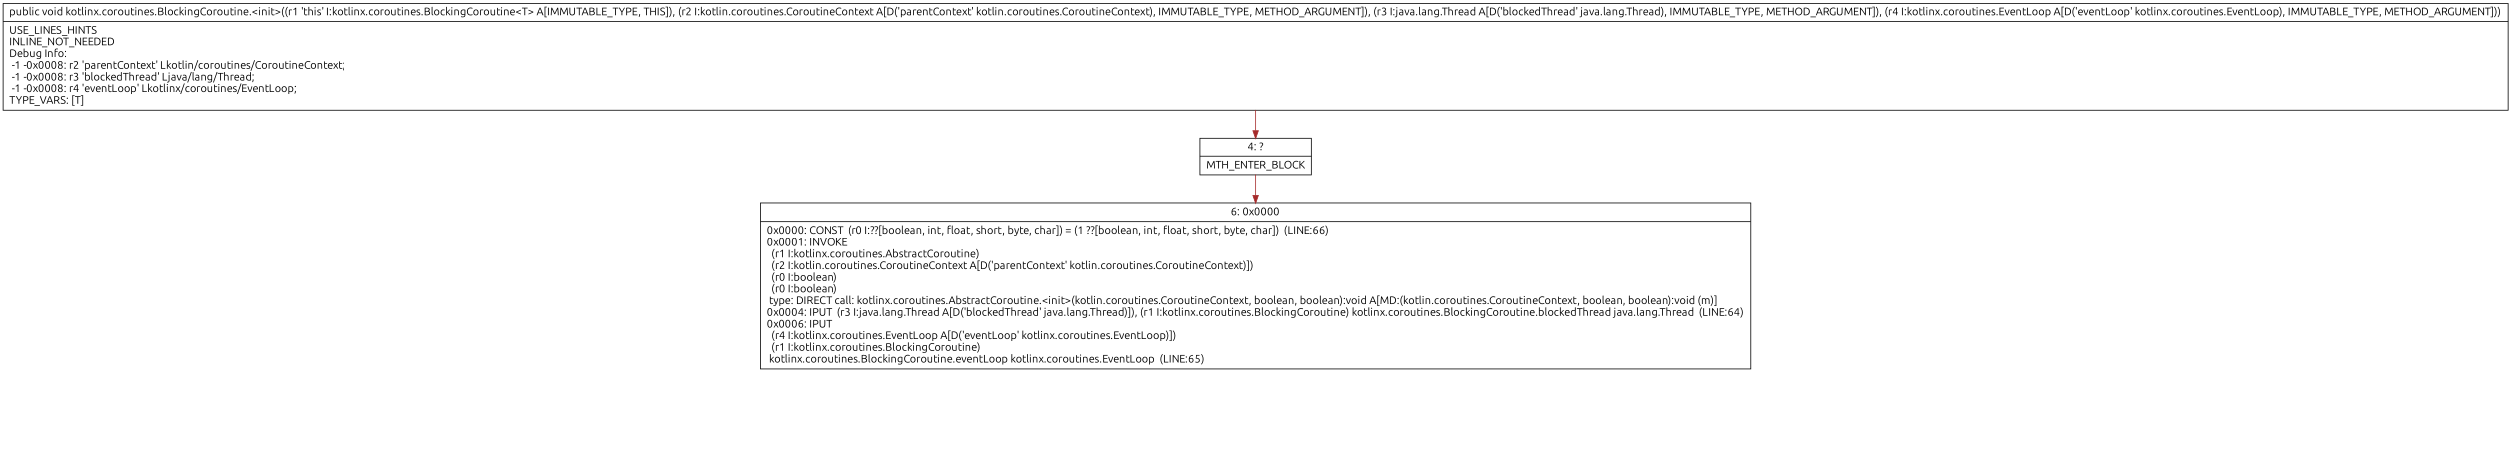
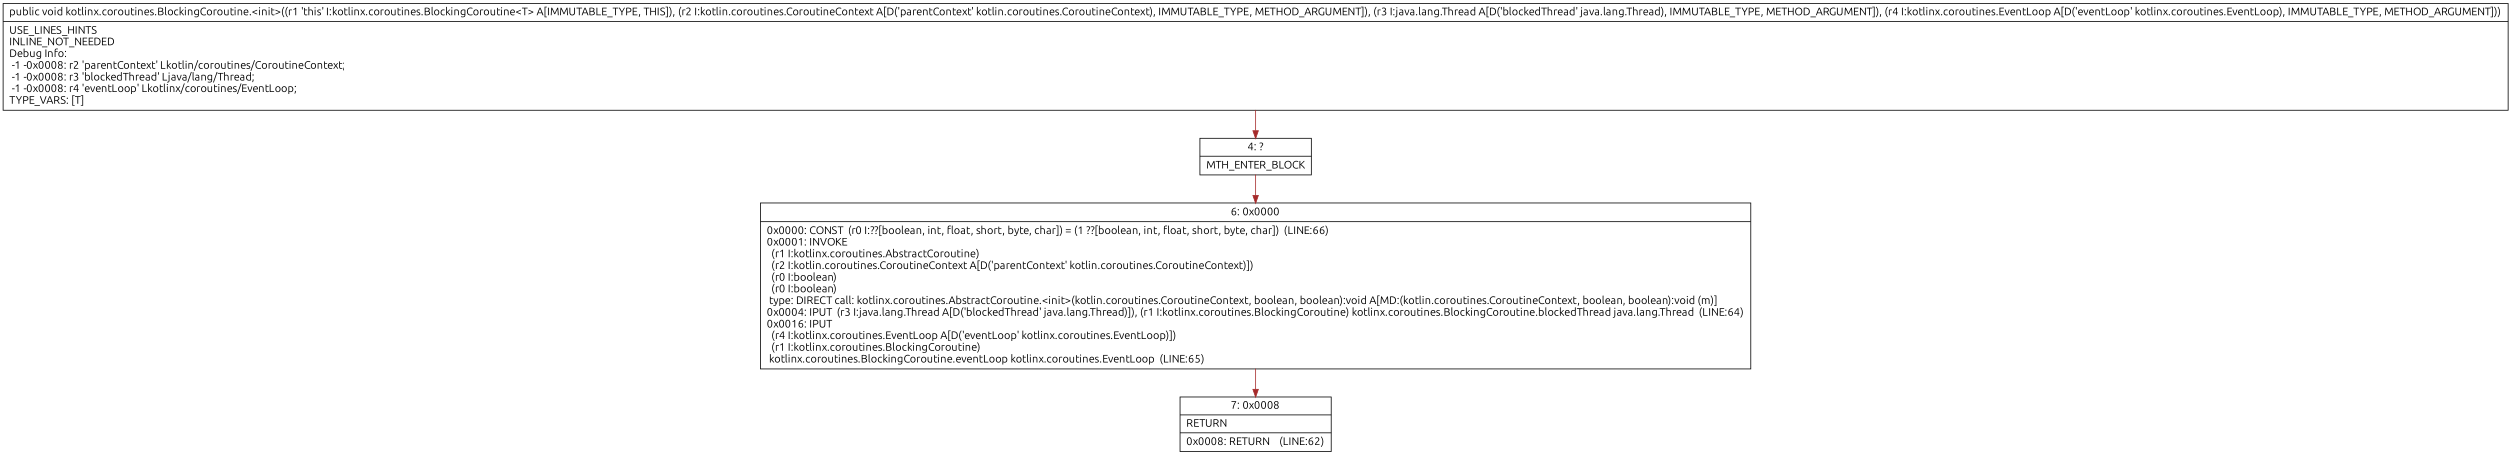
node "6: 0x0000": text "0x0006: IPUT" -> "0x0016: IPUT"
node "7: 0x0008": added
